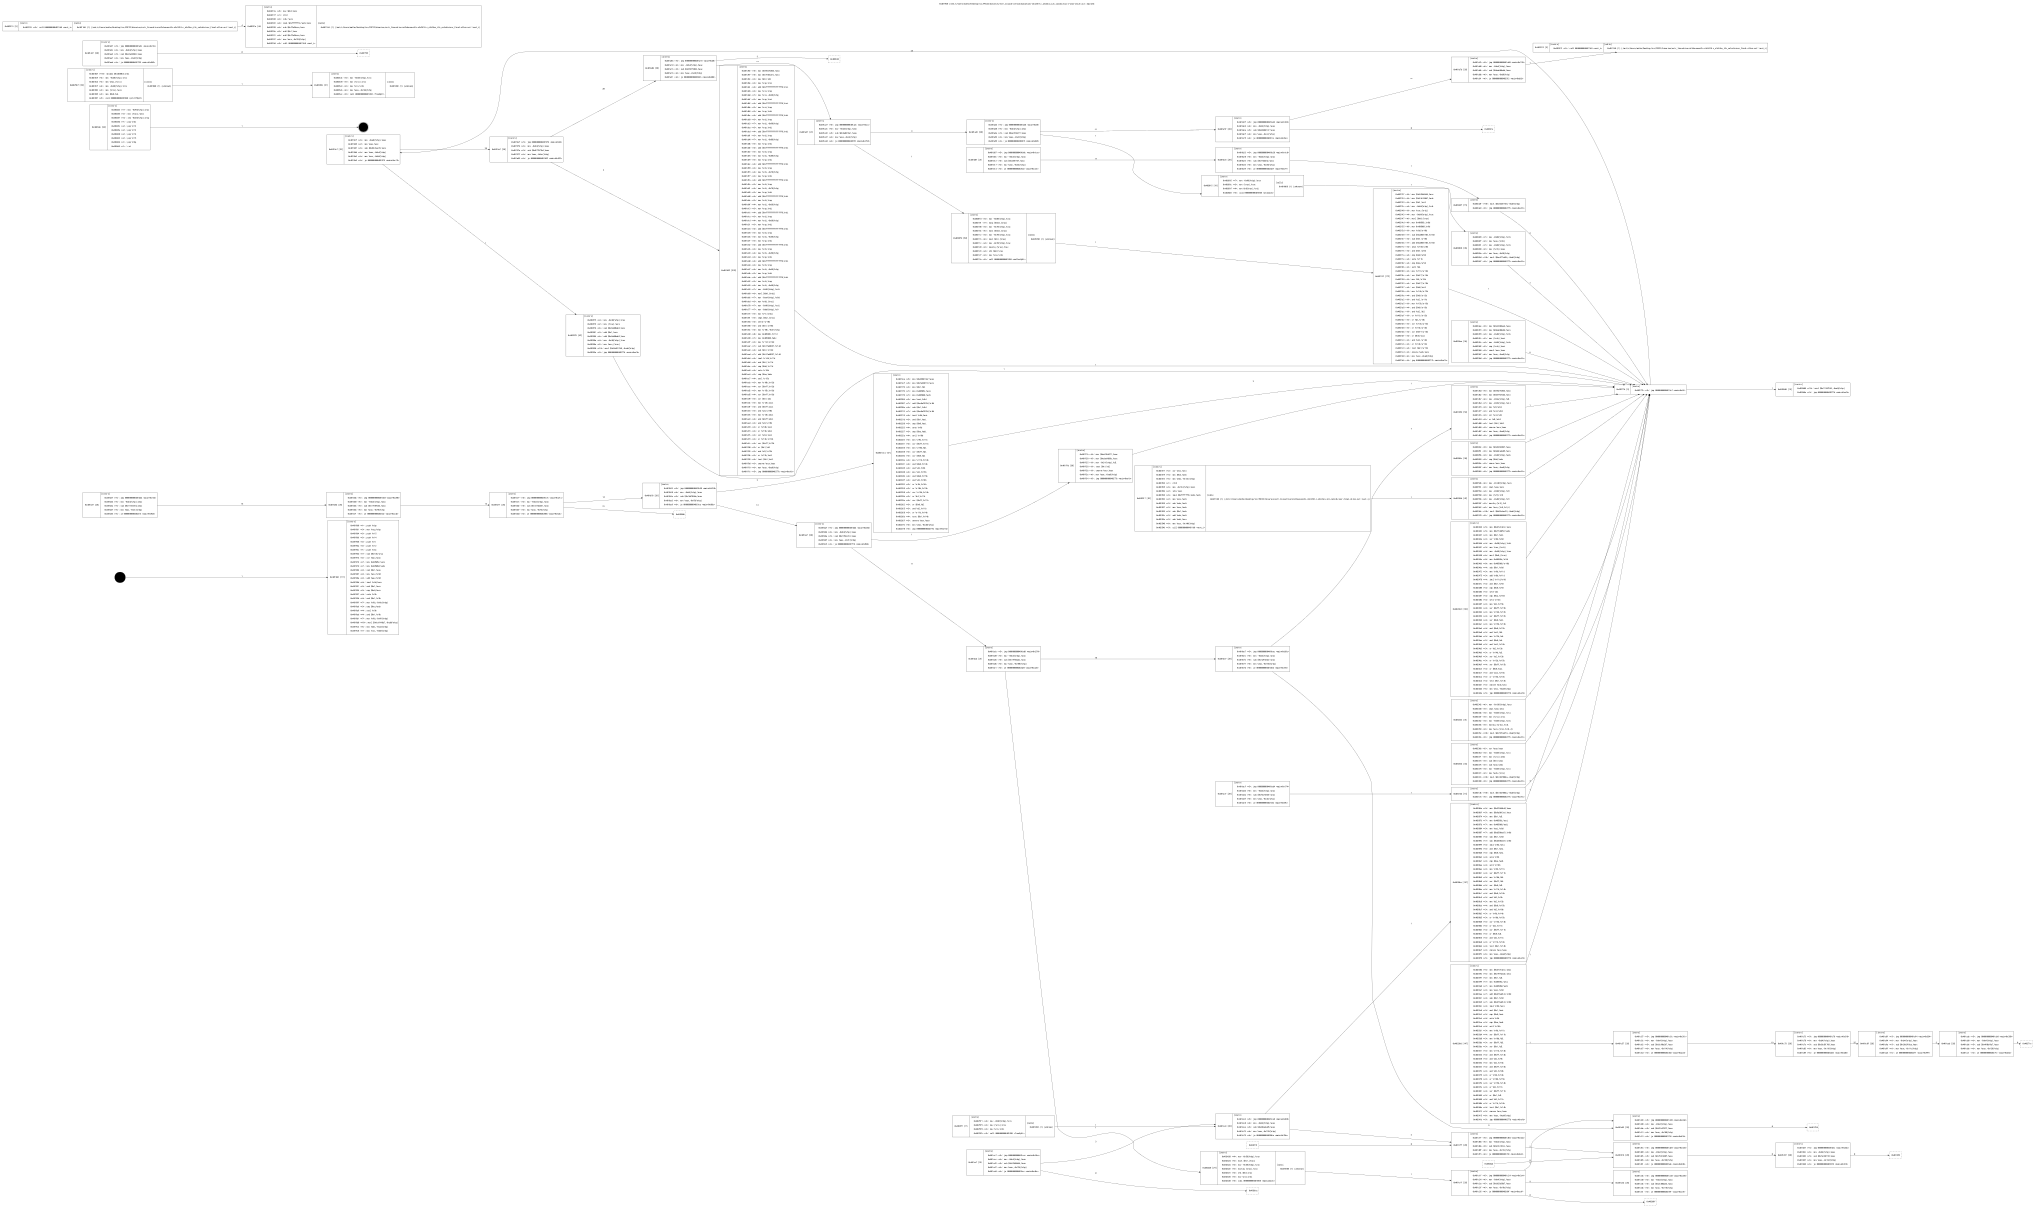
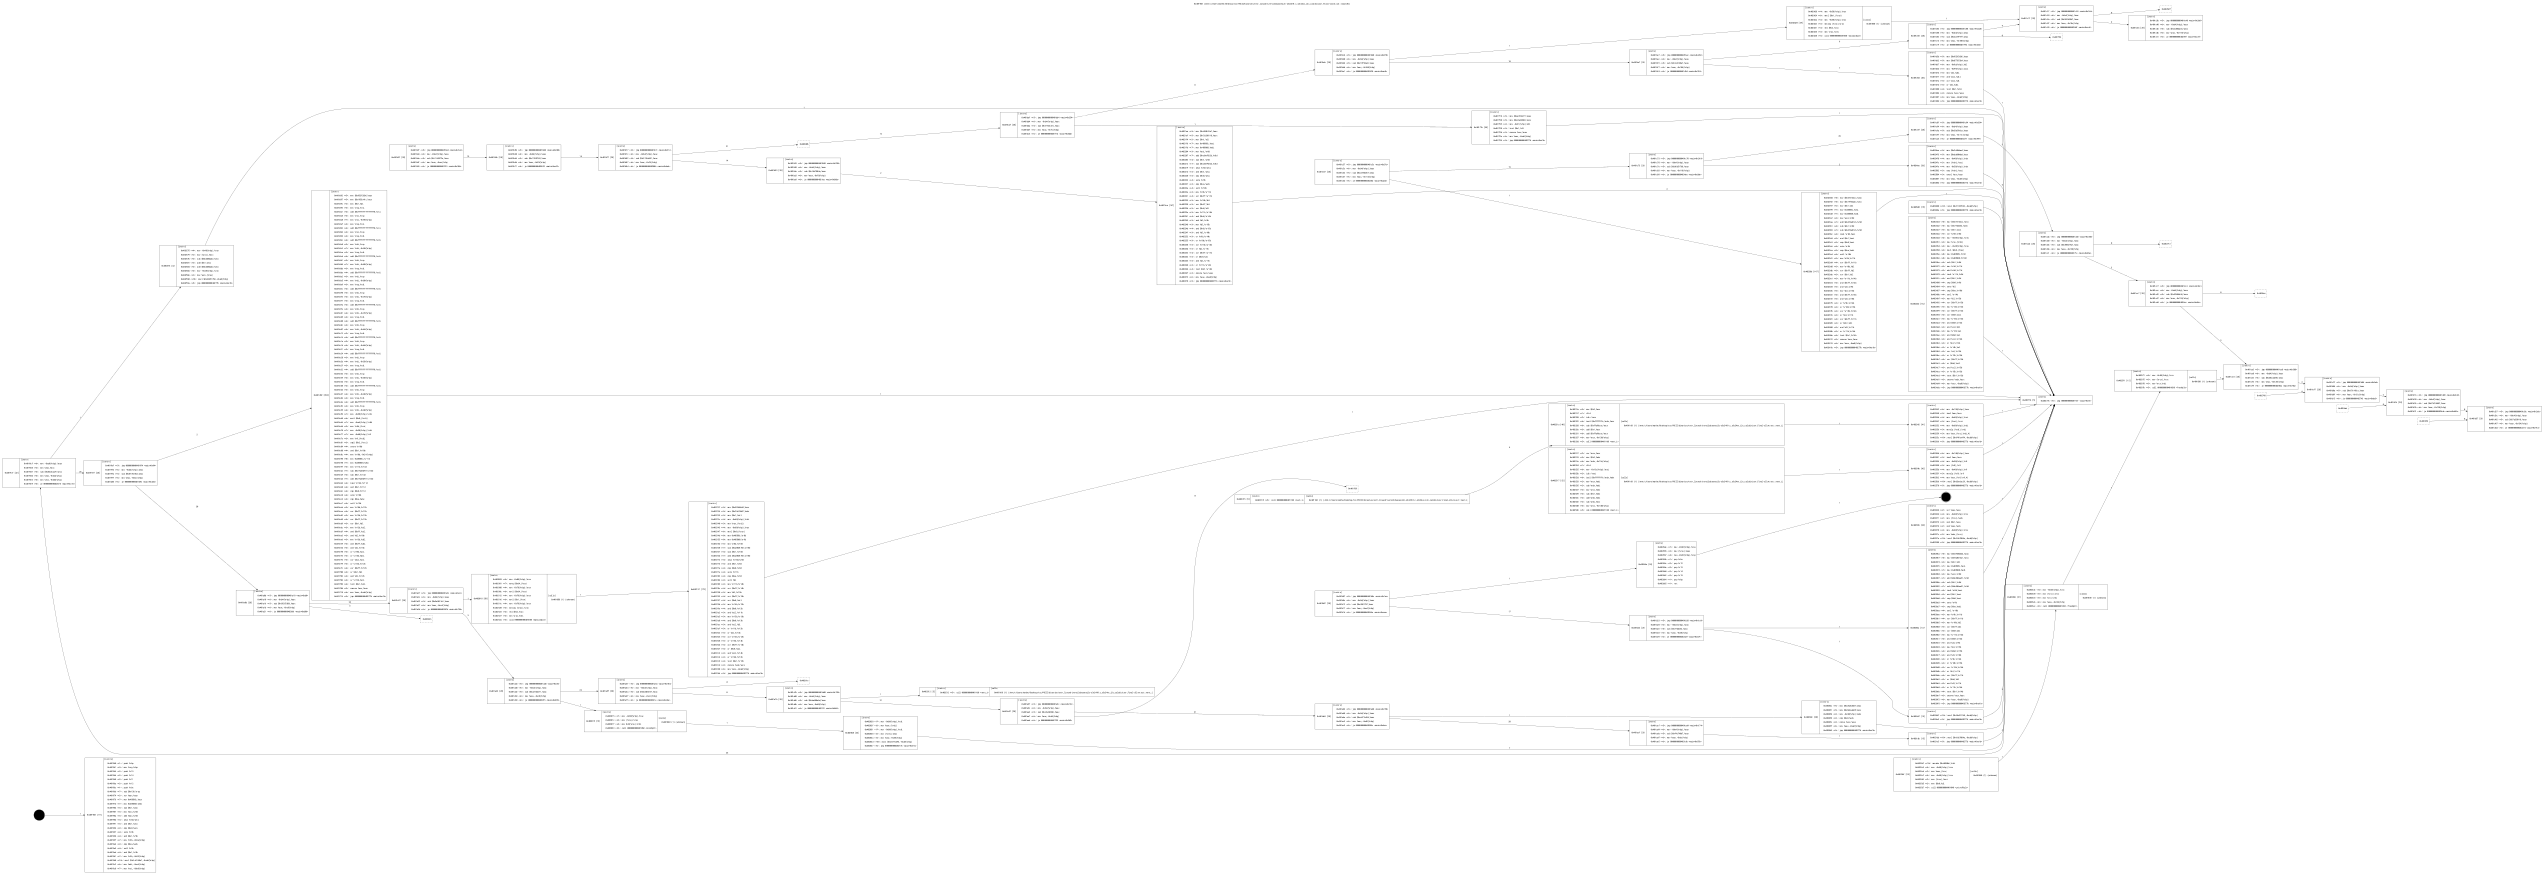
edge "0x401c73 [28]" -> "0x4024ee [36]": added, label "2"
edge "0x401cab [28]" -> "0x401cc7 [28]": added, label "3"
edge "0x40277b [5]" -> "0x402600 [15]": reversed
edge "0x40231a [40]" -> "0x402342 [41]": added, label "1"
edge "0x4025dc [21]" -> "0x4025f1 [15]": added, label "1"
edge "0x401b93 [28]" -> "0x401baf [28]": now "0x402006" -> "0x401baf [28]"
edge "0x401b07 [28]" -> "0x40264e [24]": added, label "1"
edge "0x401a7b [28]" -> "0x401a97 [28]": added, label "21"
node "0x401ab3 [28]": added
edge "0x401ce3 [28]" -> "0x40206a [147]": now "0x401b23 [28]" -> "0x40206a [147]"
edge "0x40238d [147]" -> "0x401c57 [28]": reversed
edge "0x401c1f [28]" -> "0x401c03 [28]": reversed
edge "0x401d37 [28]" -> "0x401d53": reversed
